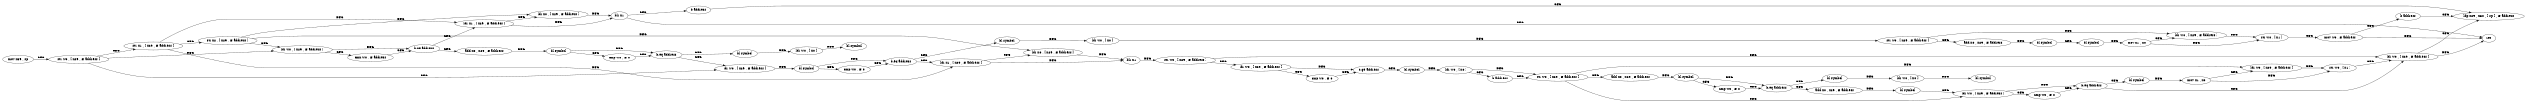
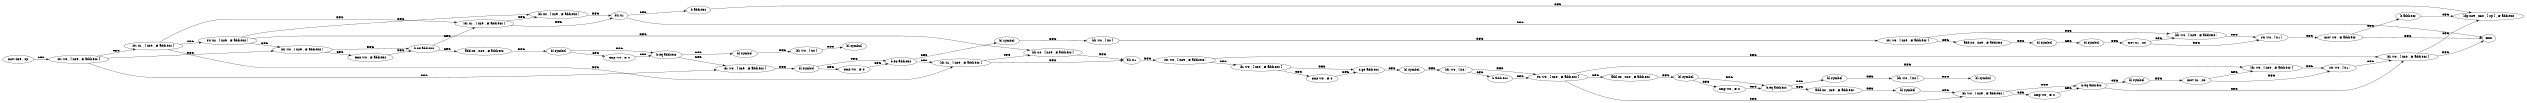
node "ret": label "ret" -> "cmn"
edge "cmn w0 , # address" -> "b.ne address": label "CFG" -> "DFG"
